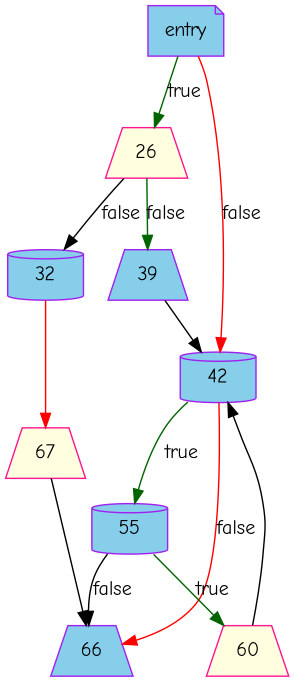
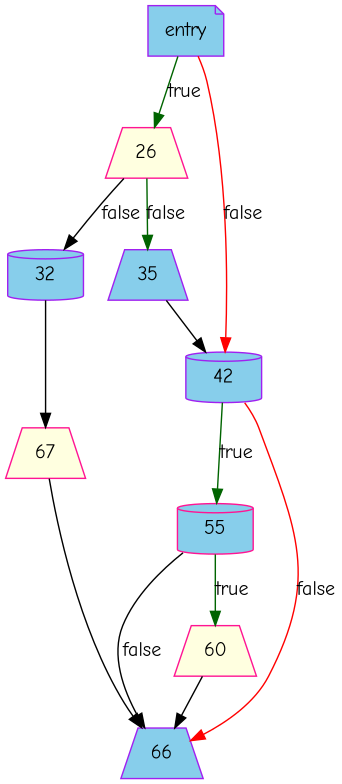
node "39": label "39" -> "35"
edge "32" -> "67": color red -> black
edge "60" -> "42": now "60" -> "66"
node "55": color purple -> deeppink
